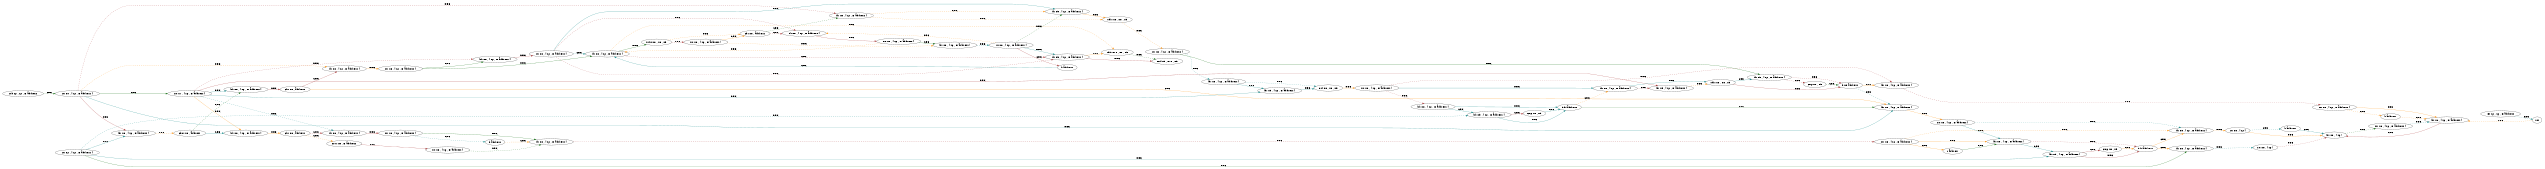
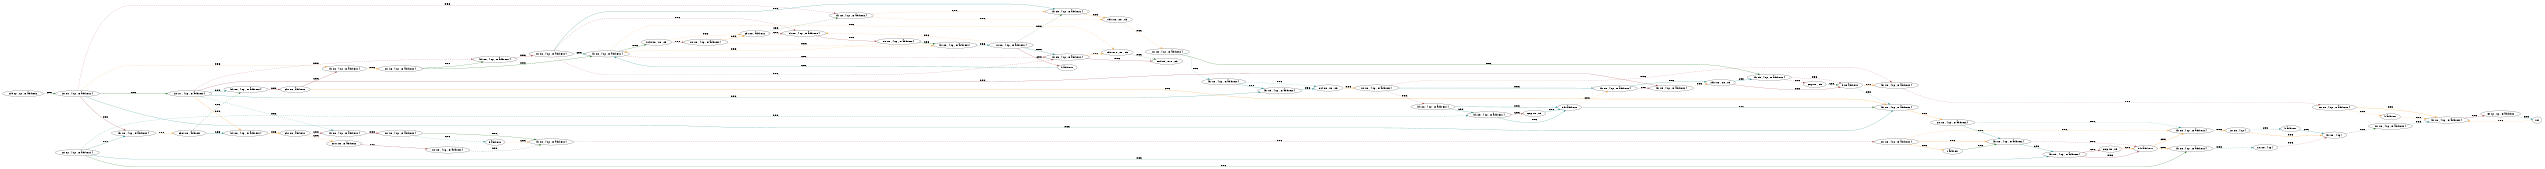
edge "ldr x0 , [ sp , # address ]" -> "ldr x8 , [ sp ]": now "ldr x0 , [ sp , # address ]" -> "ret sp , sp , # address"
